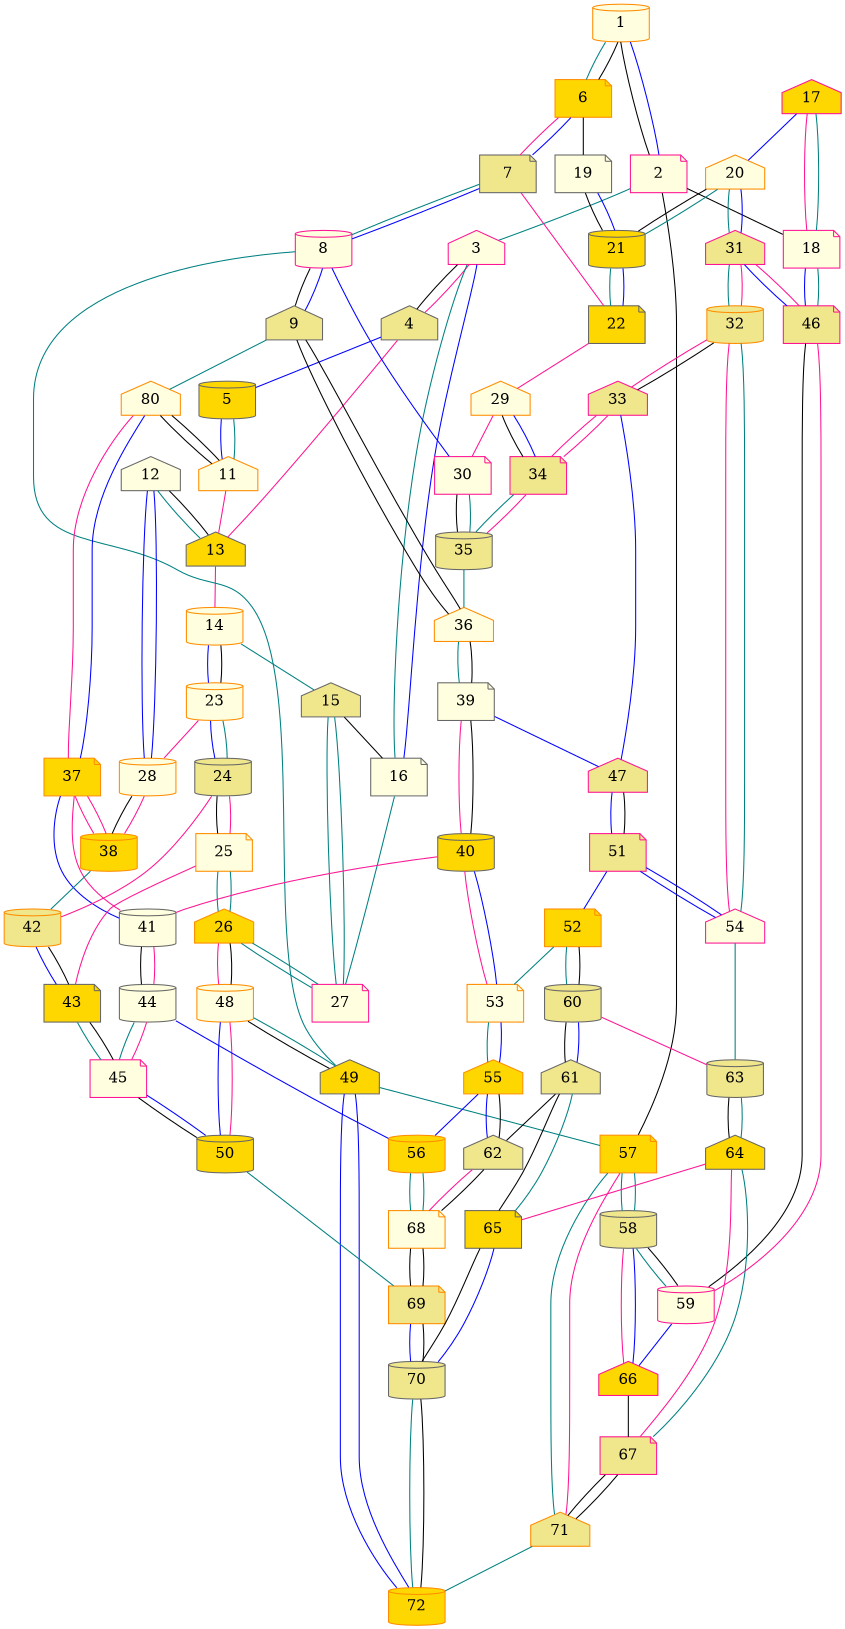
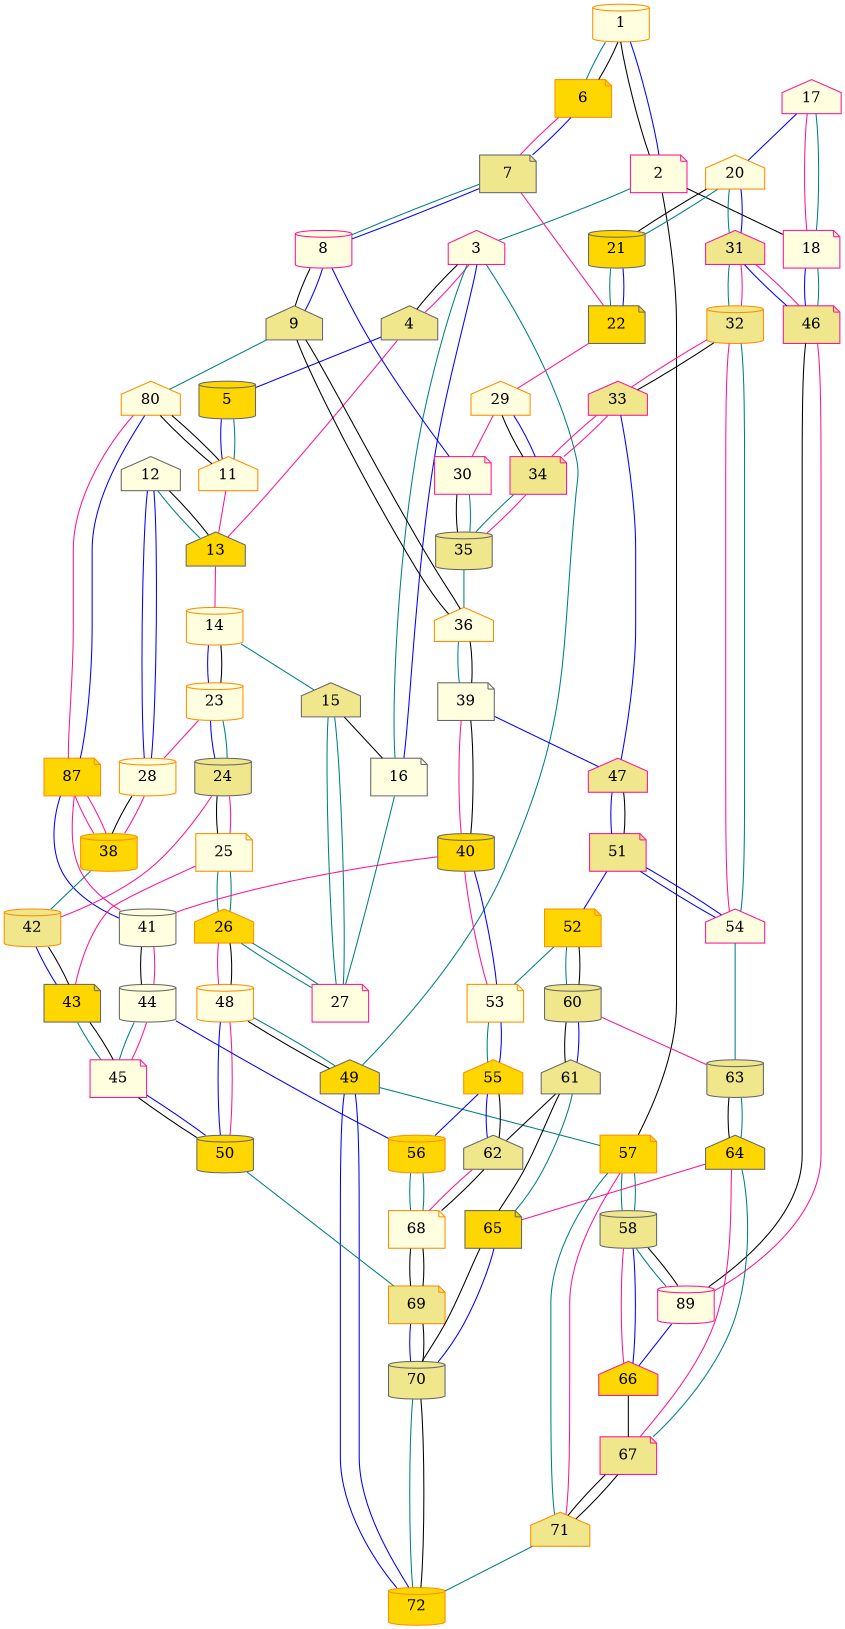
node "17": fillcolor gold -> lightyellow
node "19": removed
edge "8" -- "49": now "3" -- "49"
node "37": label "37" -> "87"
node "59": label "59" -> "89"
